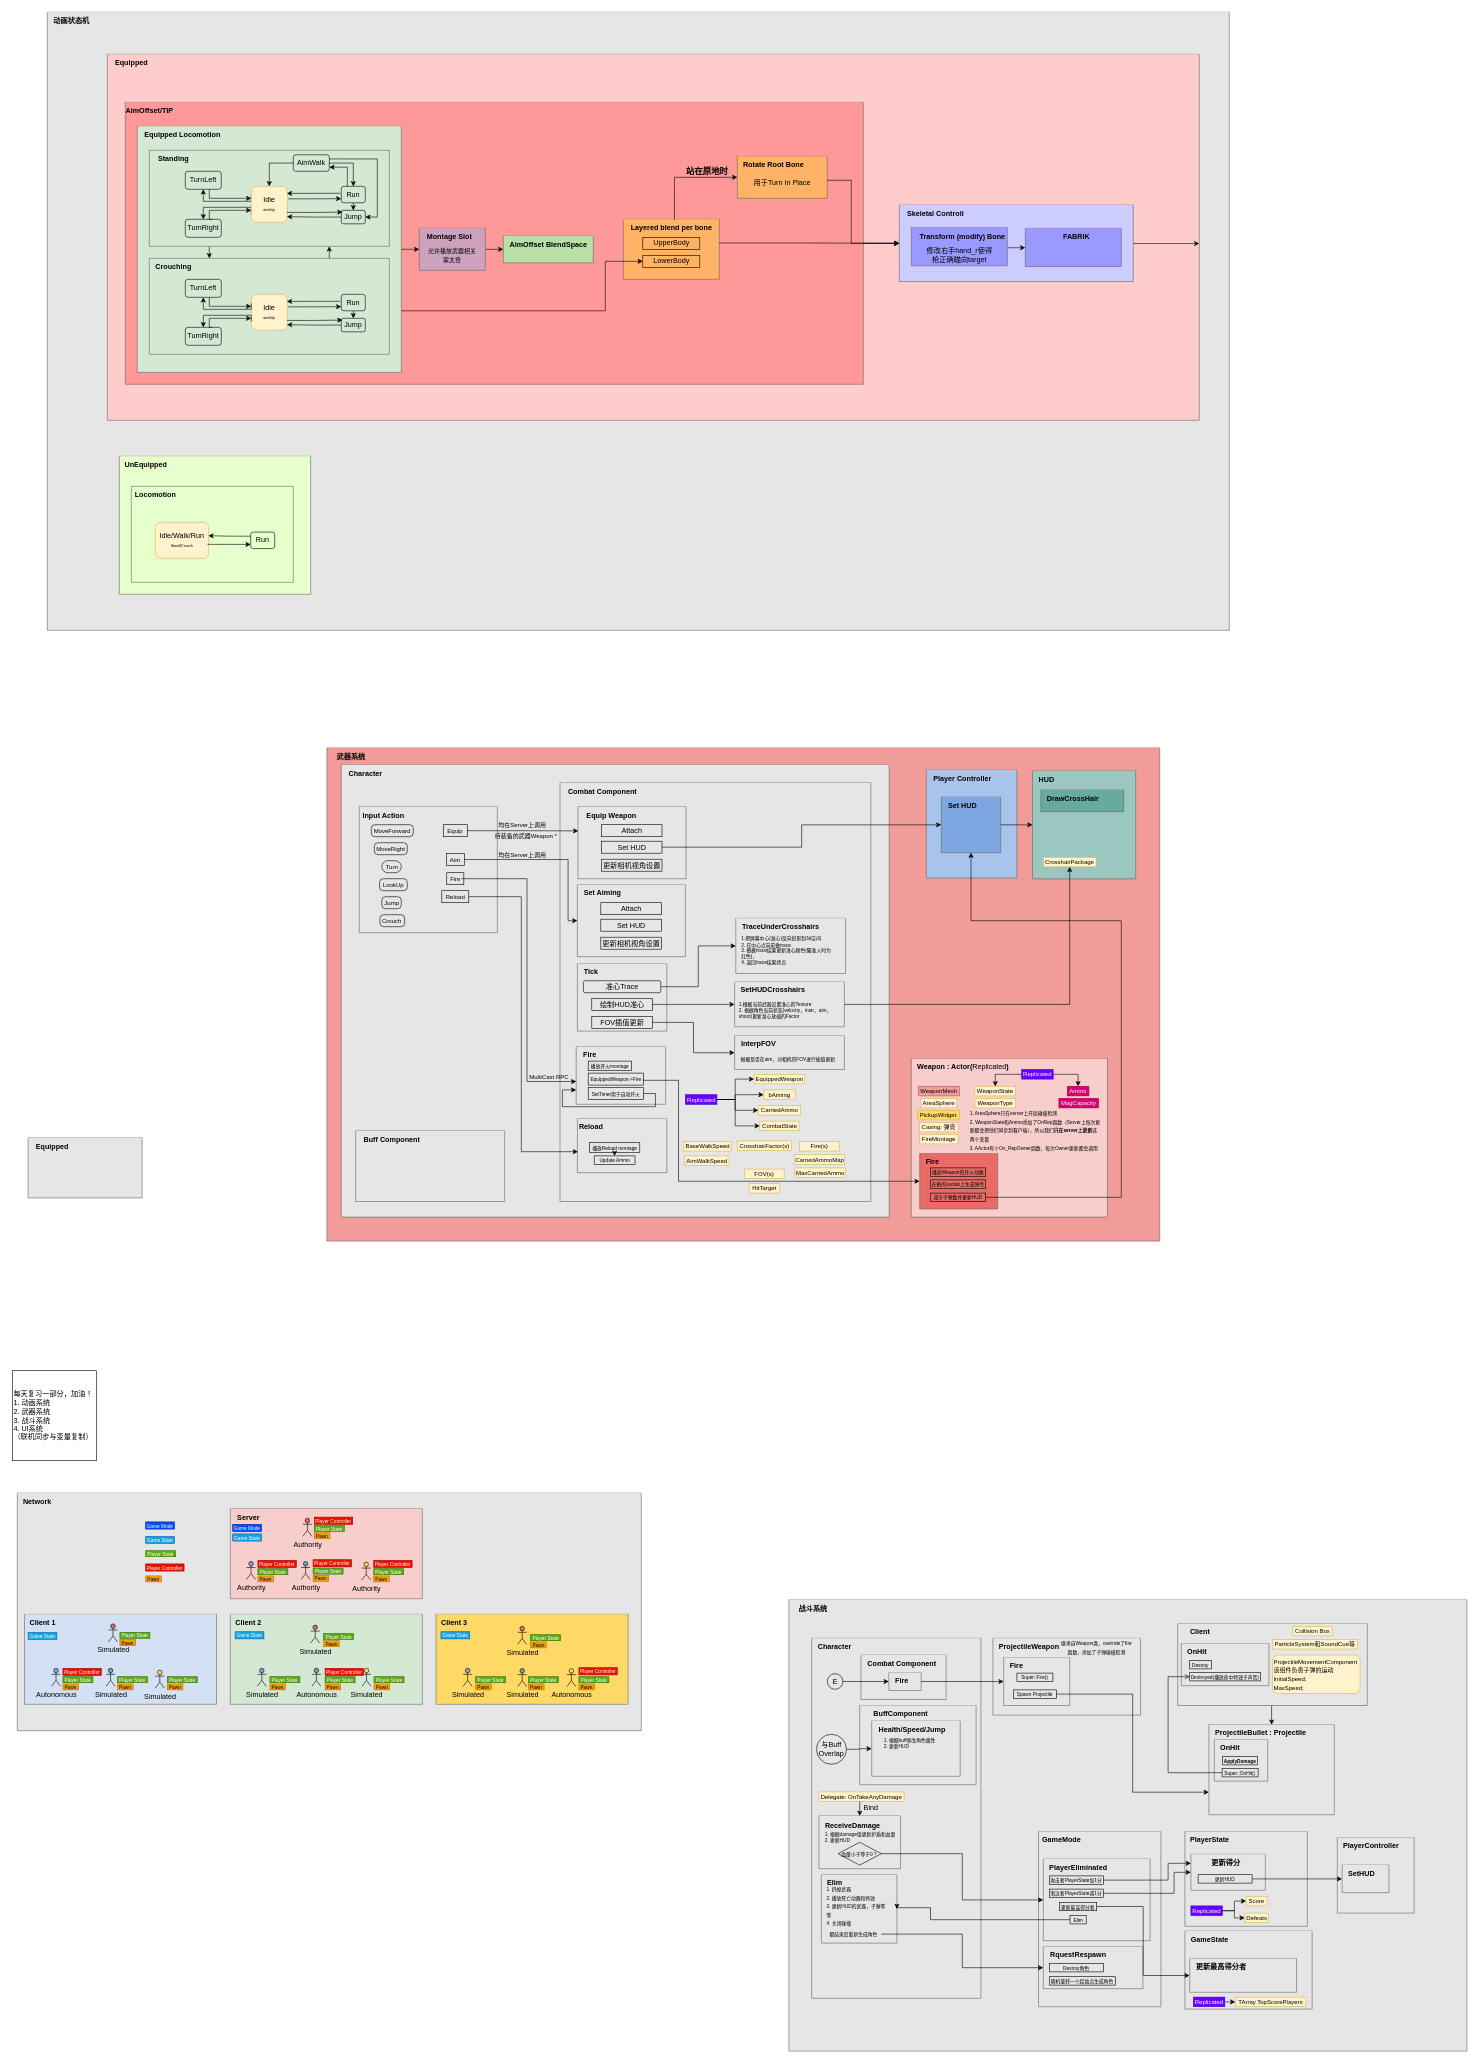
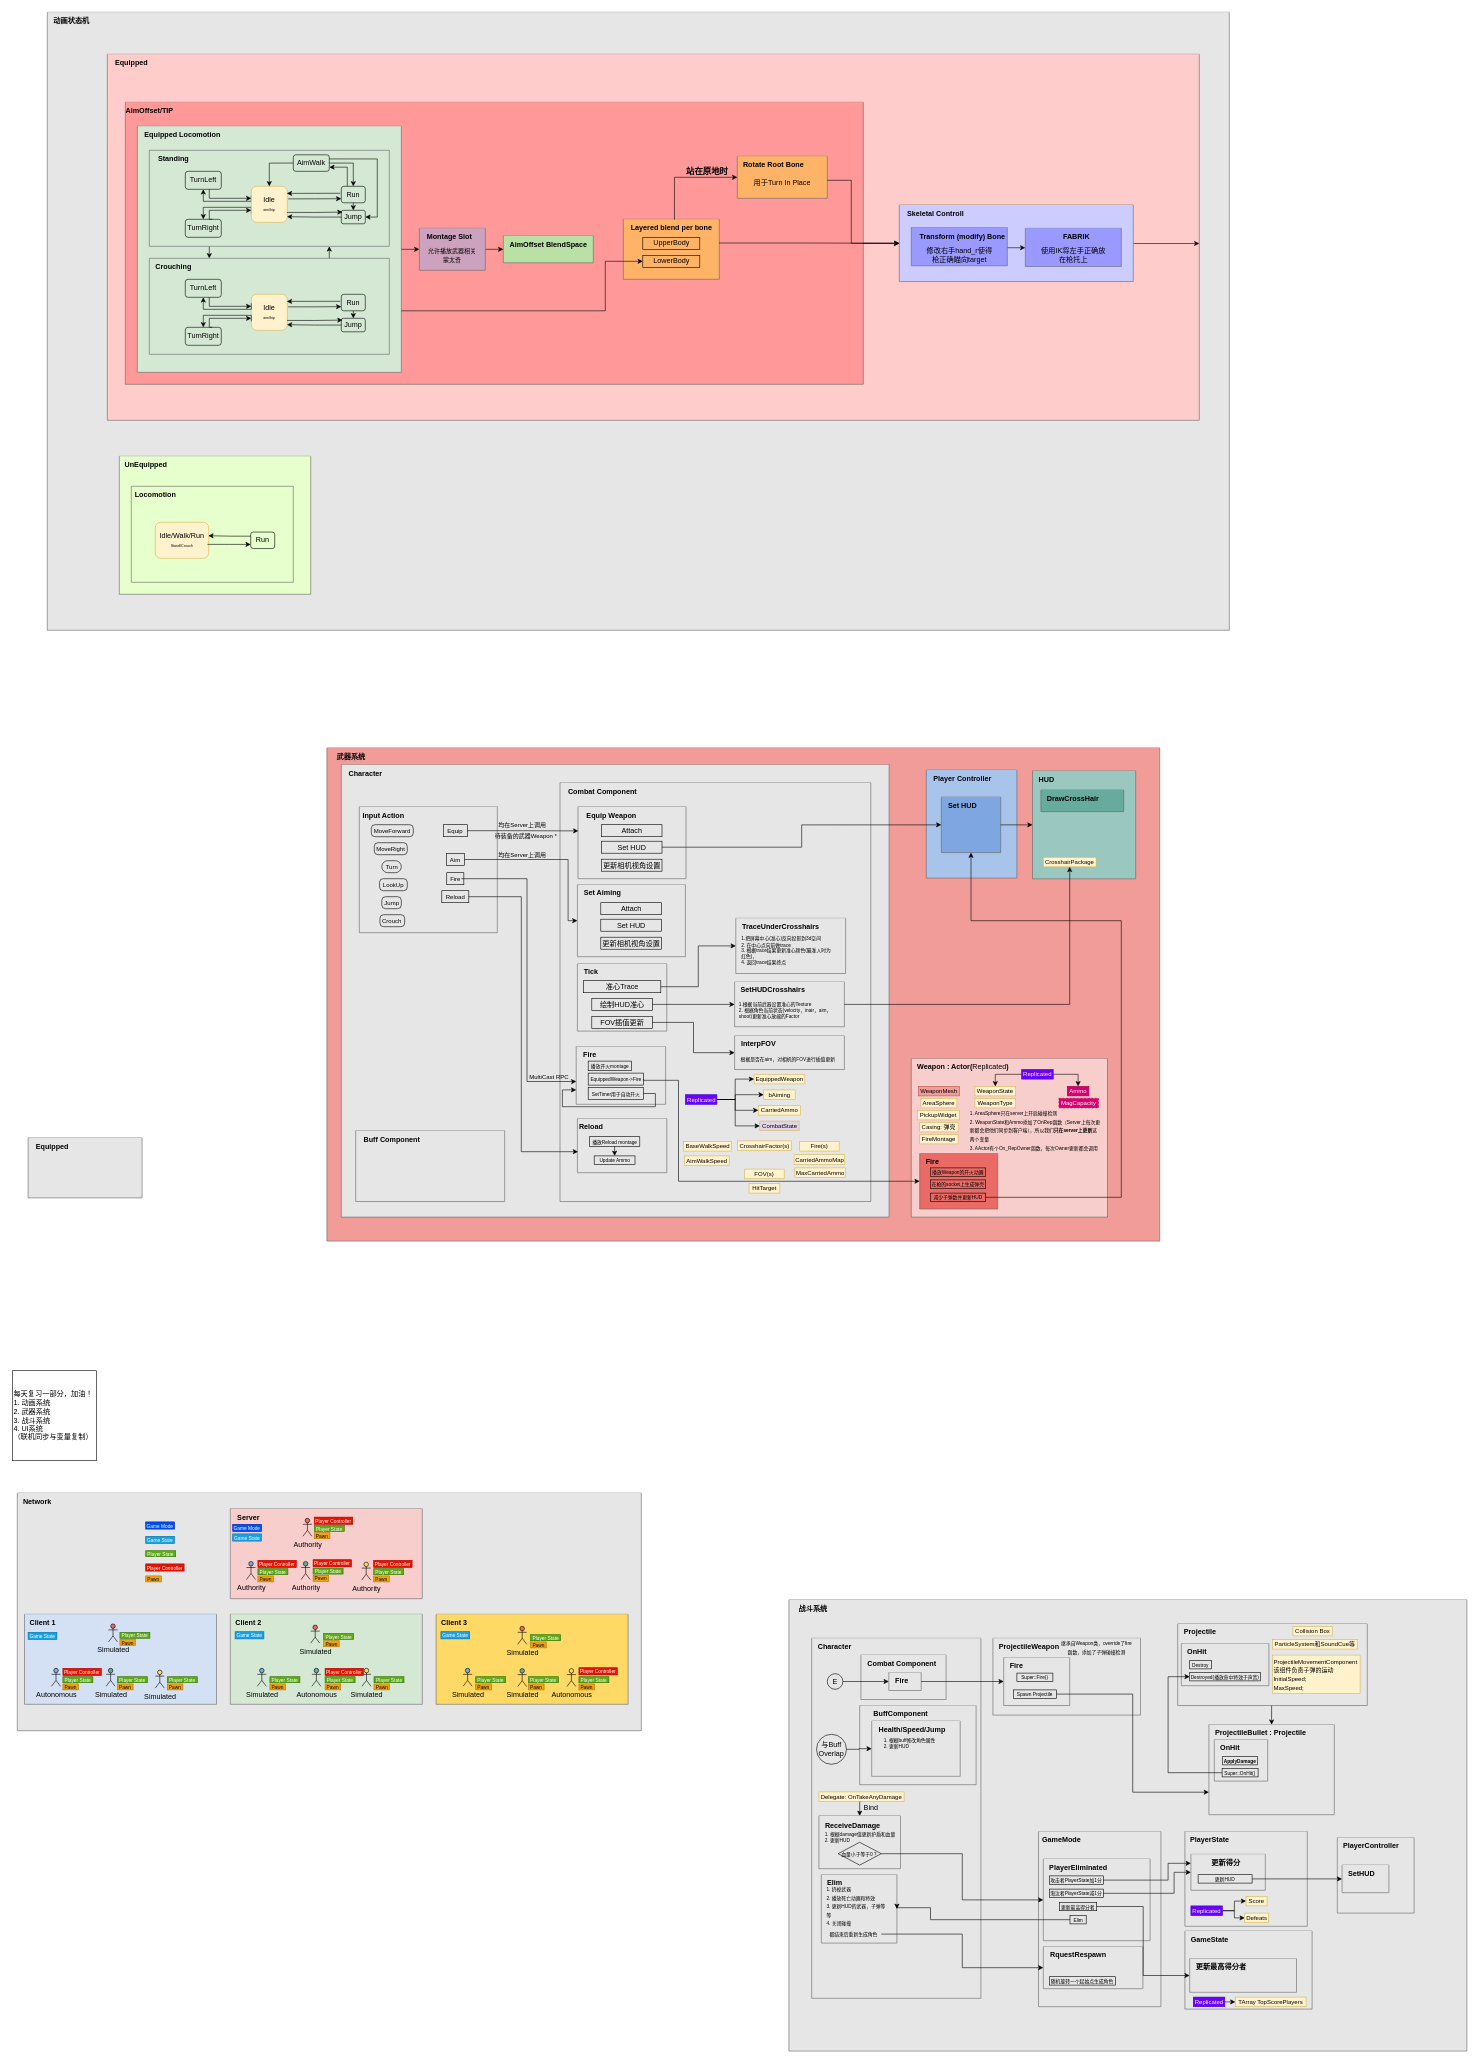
node "使用IK将左手正确放在枪托上": added
node "准心Trace": shape rounded rectangle -> rectangle
node "MagCapacity": style solid -> dashed
node "PickupWidget": fillcolor #ffd966 -> #fff2cc
node "CombatState": fillcolor #fff2cc -> #e1d5e7
node "播放Reload montage": moved (614, 1148) -> (614, 1142)
node "Client": label "Client" -> "Projectile"
node "ProjectileMovementComponent 该组件负责子弹的运动 InitialSpeed; MaxSpeed;": shape rounded rectangle -> rectangle
edge "Super::OnHit()" -> "Destroyed(播放命中特效于声音)": arrowhead open -> classic
node "Destroy角色": removed
